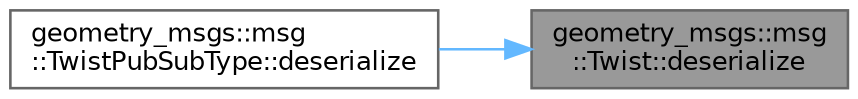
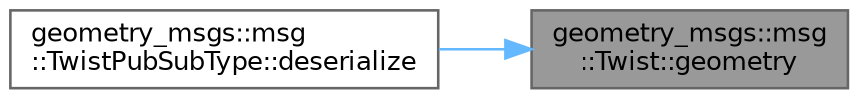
node "geometry_msgs::msg ::Twist::deserialize": label "geometry_msgs::msg ::Twist::deserialize" -> "geometry_msgs::msg ::Twist::geometry"
